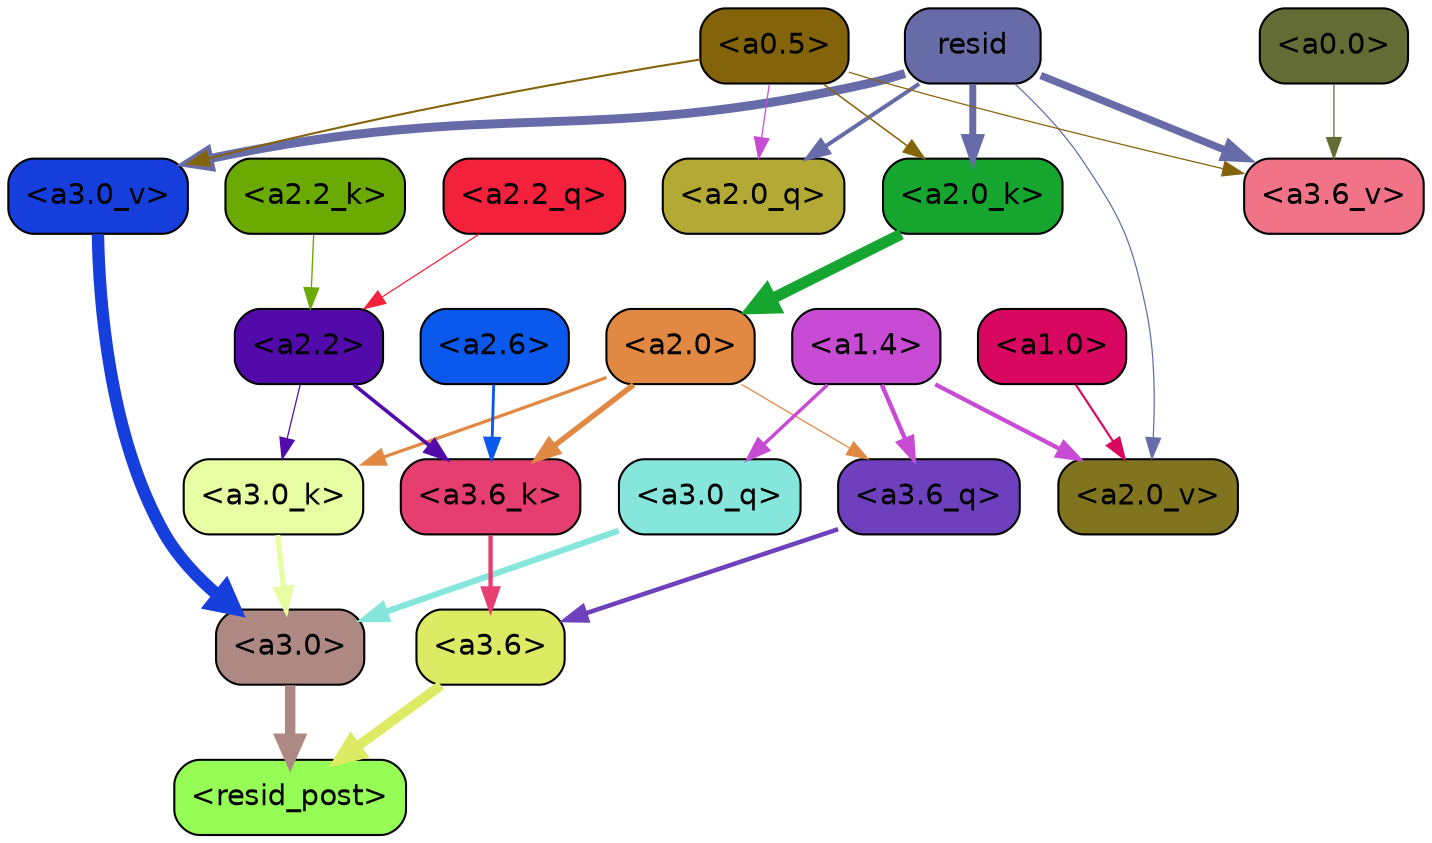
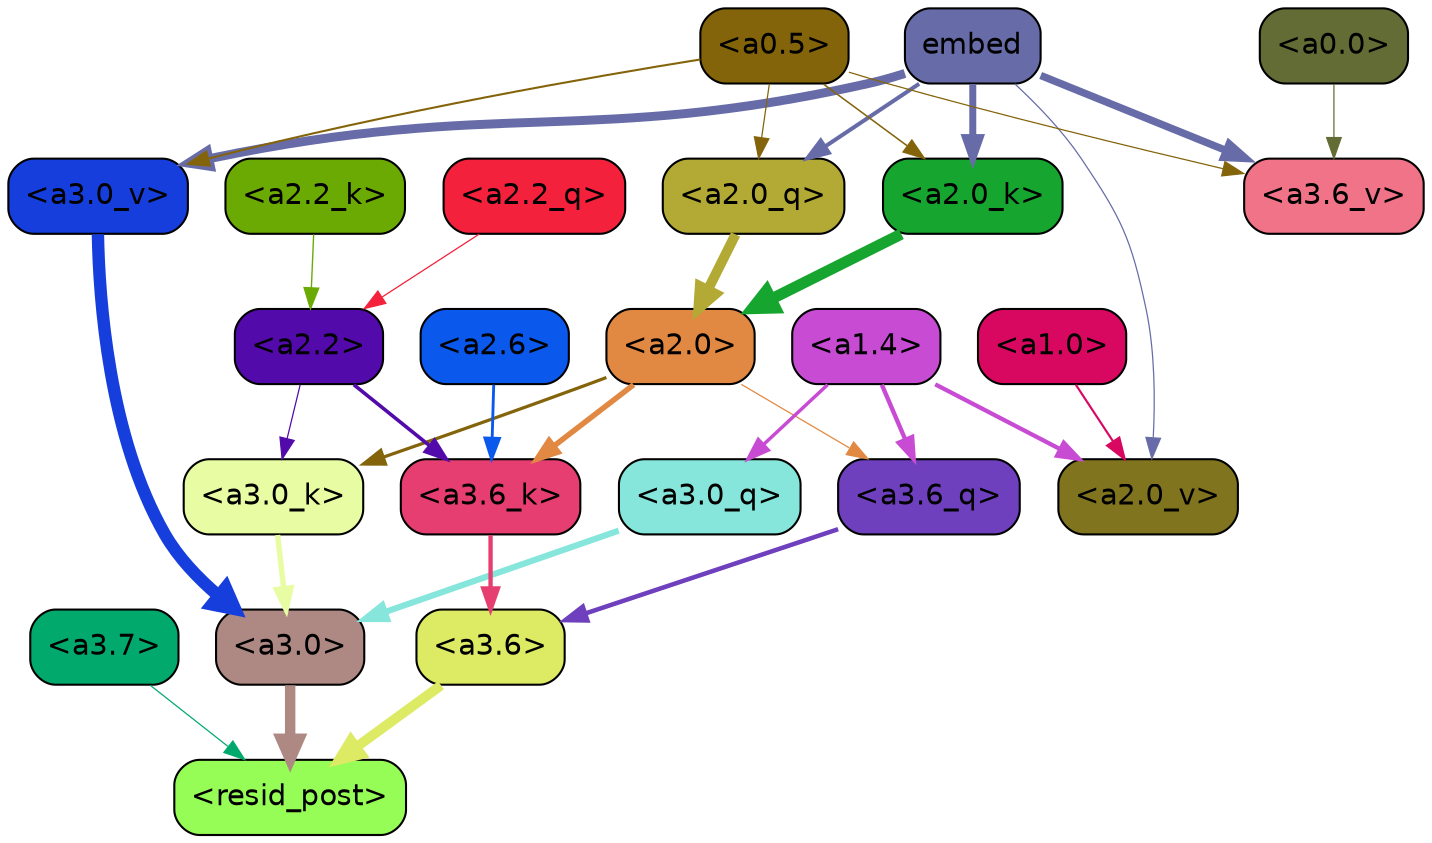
node "resid": label "resid" -> "embed"
edge "<a0.5>" -> "<a2.0_q>": color #c84cd3 -> #84640b
edge "<a2.0_q>" -> "<a2.0>": added
edge "<a2.0>" -> "<a3.0_k>": color #e18842 -> #84640b
node "<a3.7>": added
